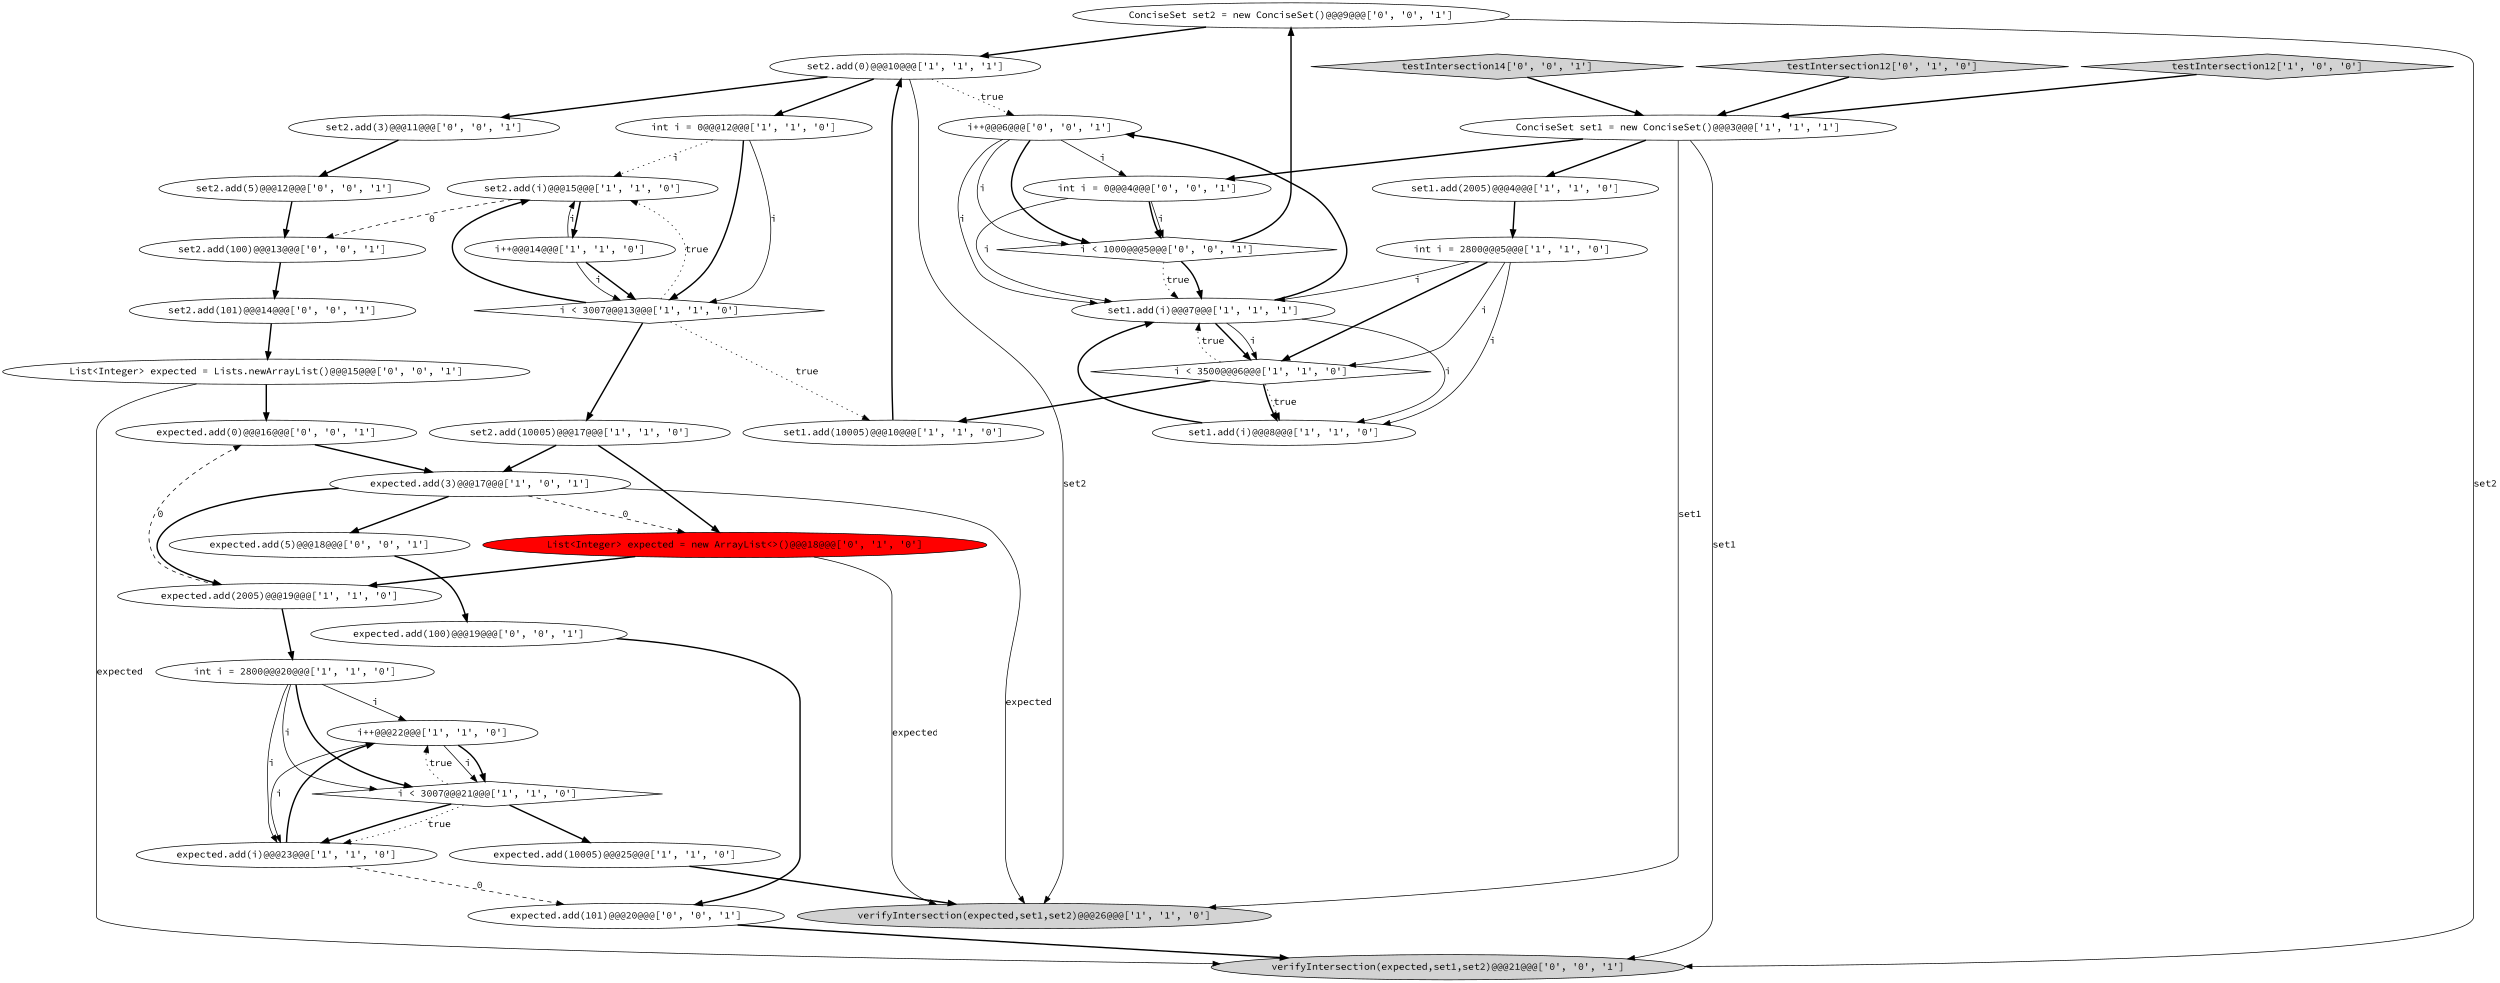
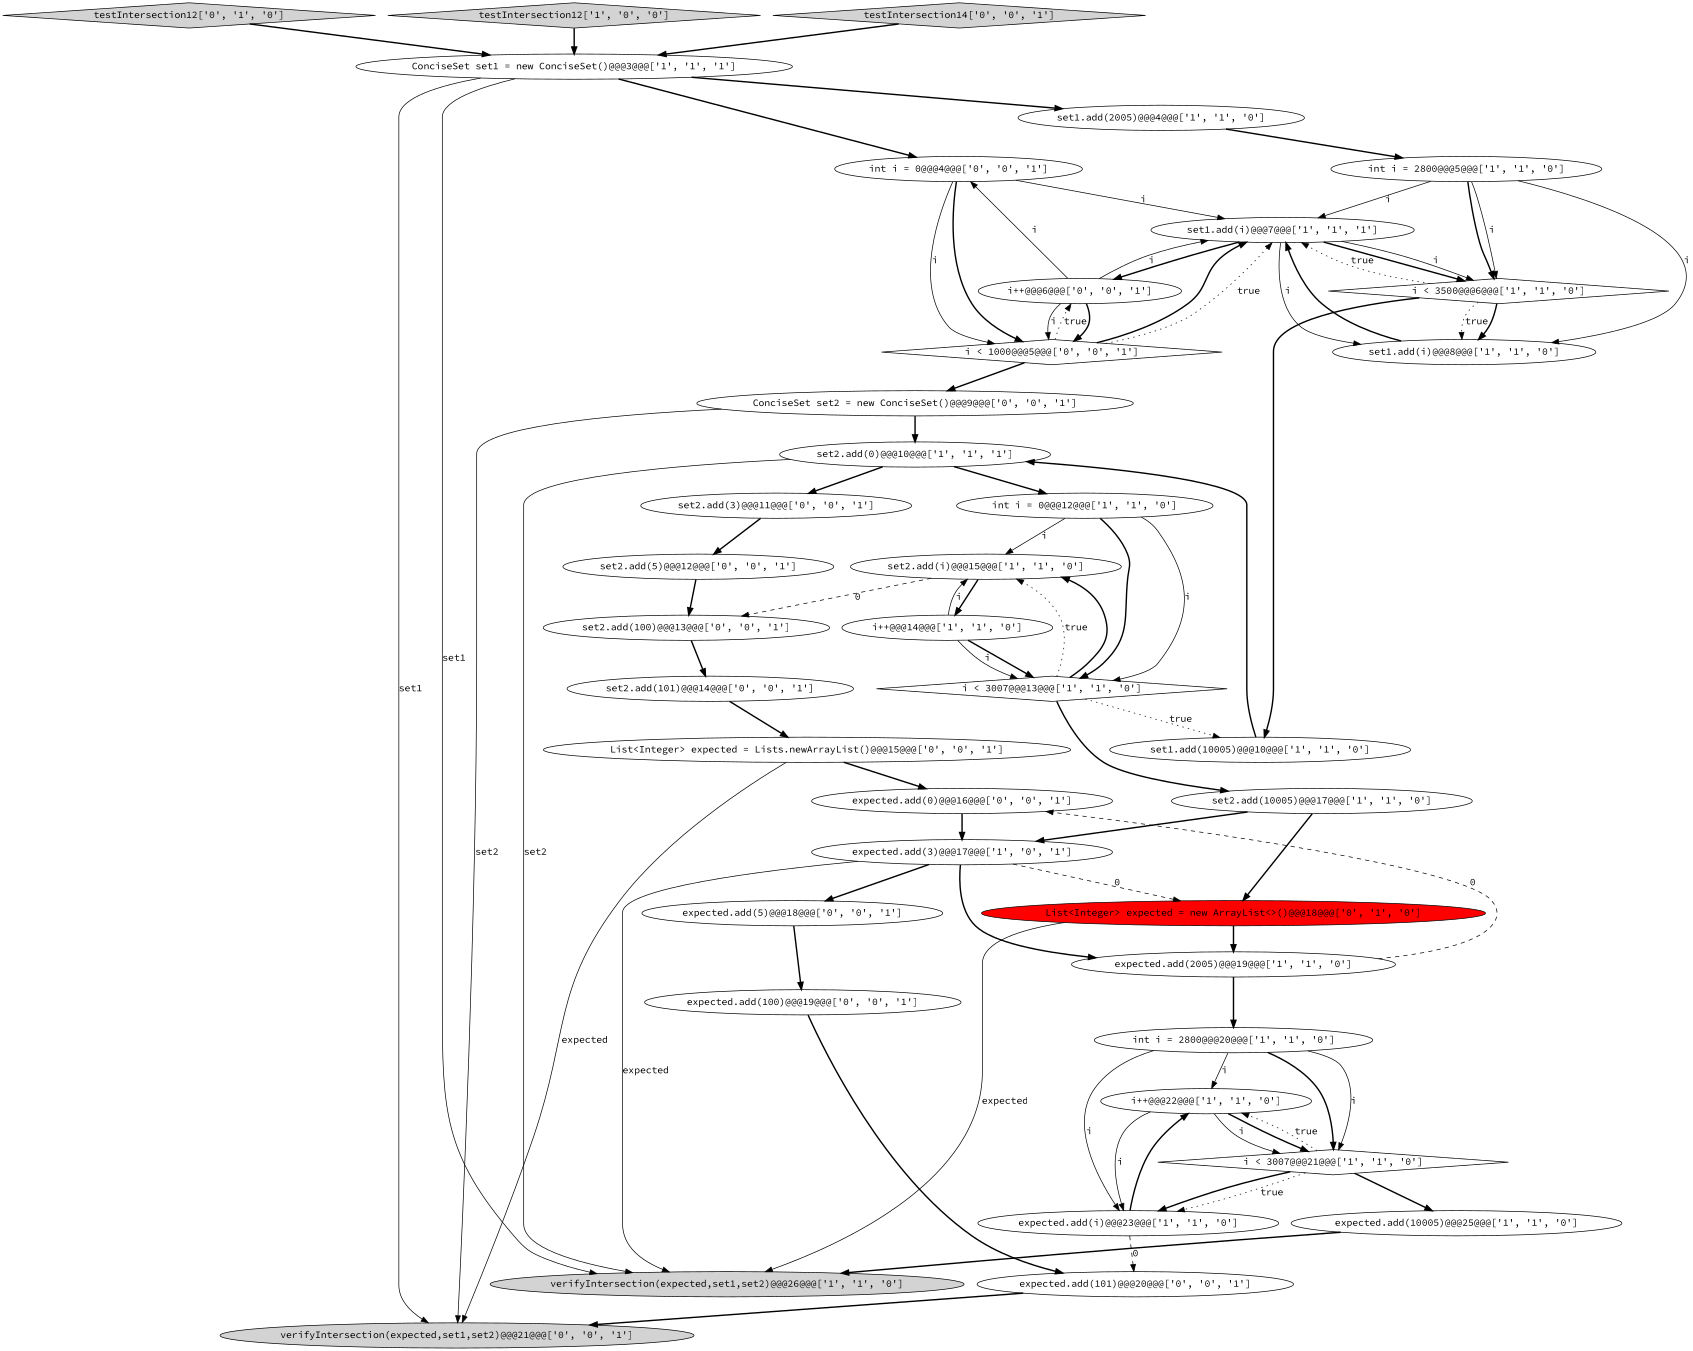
edge "set2.add(0)@@@10@@@['1', '1', '1']" -> "i++@@@6@@@['0', '0', '1']": now "i < 1000@@@5@@@['0', '0', '1']" -> "i++@@@6@@@['0', '0', '1']"
edge "int i = 0@@@12@@@['1', '1', '0']" -> "set2.add(i)@@@15@@@['1', '1', '0']": style dotted -> solid
